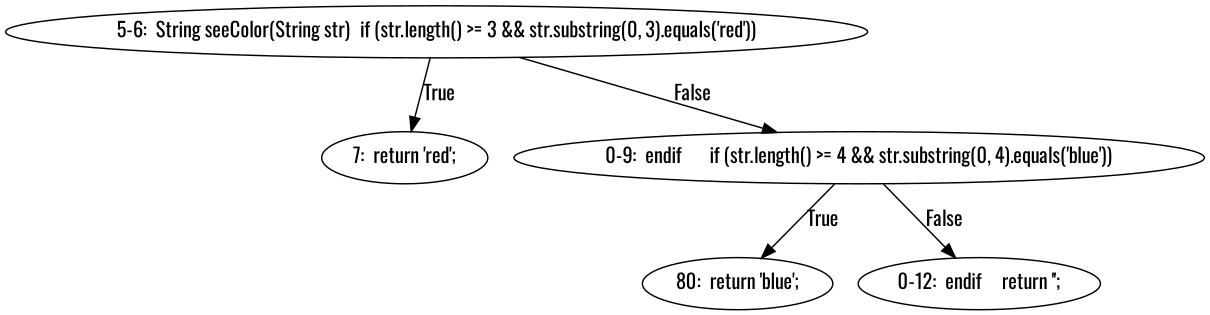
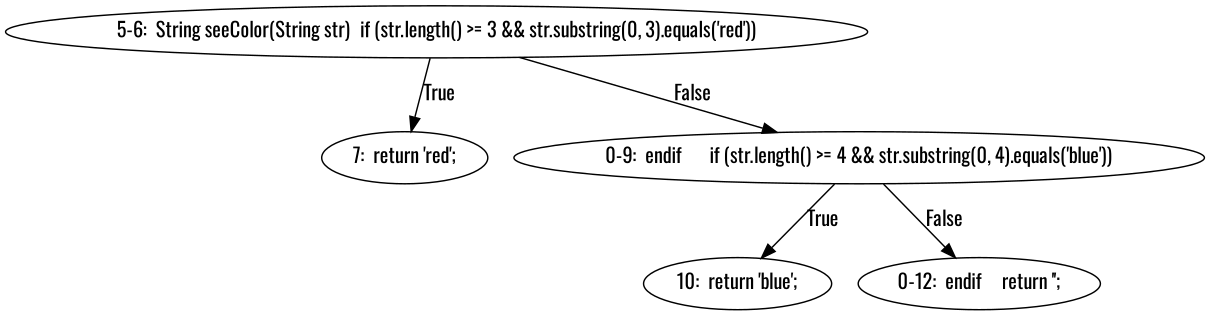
node "80:  return 'blue';": label "80:  return 'blue';" -> "10:  return 'blue';"
